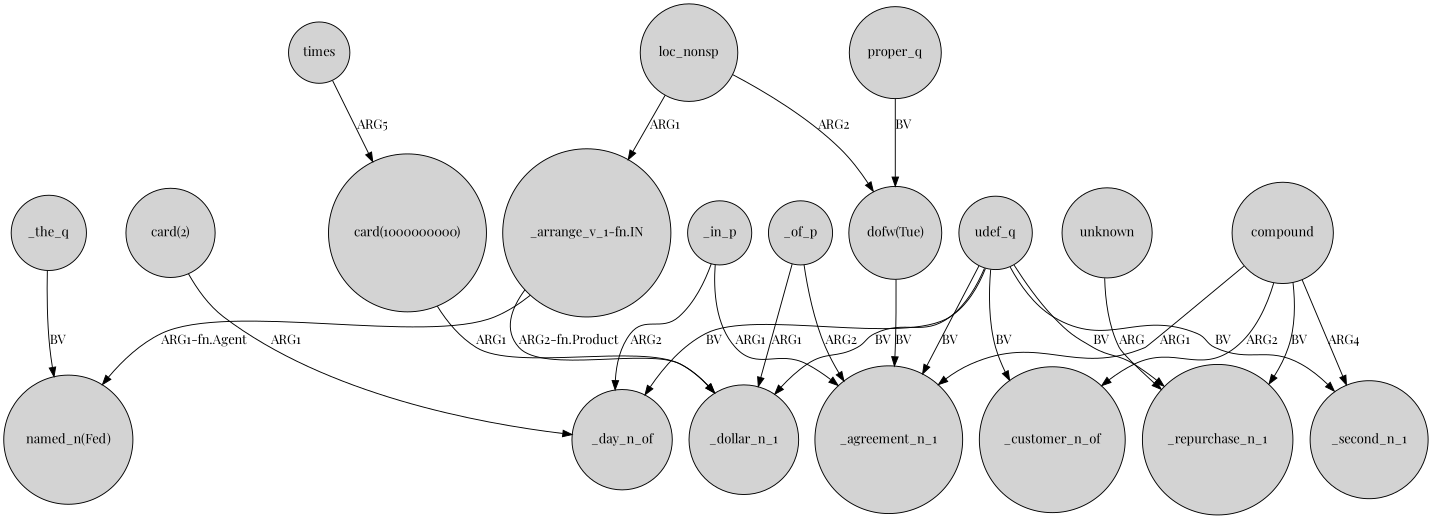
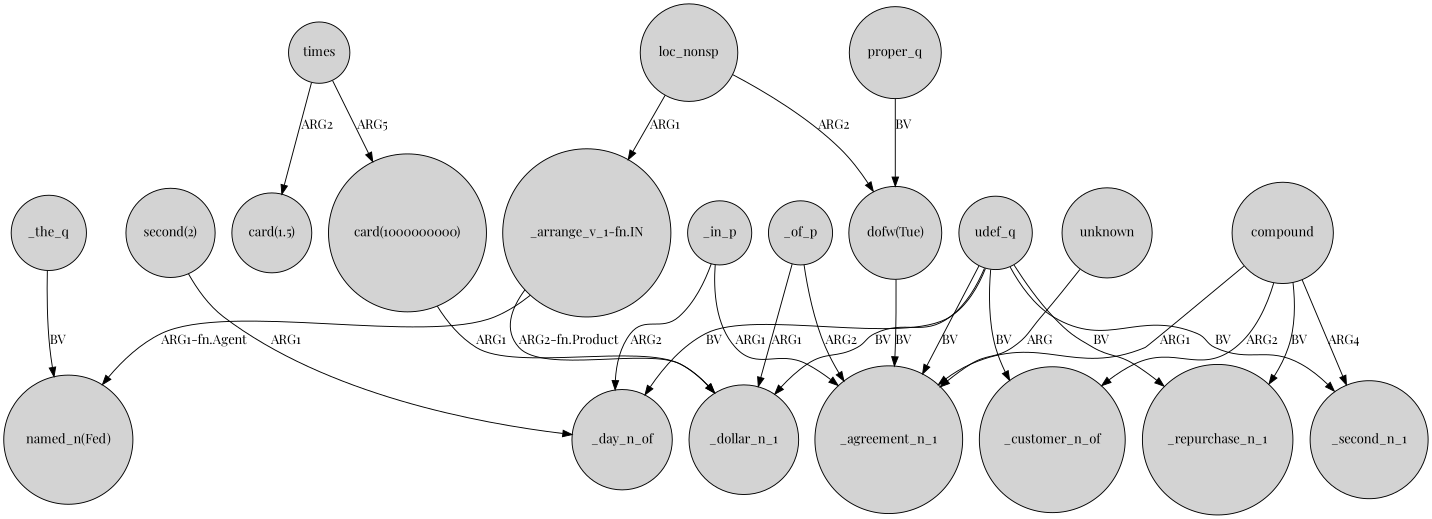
node "card(2)": label "card(2)" -> "second(2)"
node "card(1.5)": added
edge "unknown" -> "_repurchase_n_1": now "unknown" -> "_agreement_n_1"
